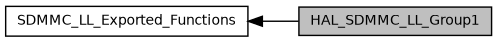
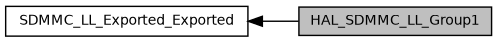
node "SDMMC_LL_Exported_Functions": label "SDMMC_LL_Exported_Functions" -> "SDMMC_LL_Exported_Exported"
